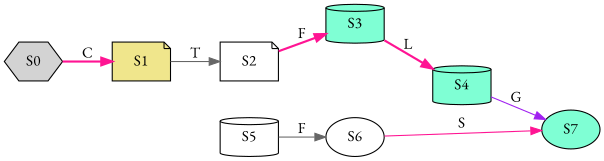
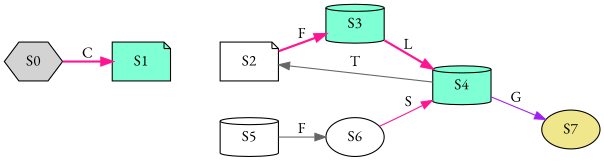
node "S1": fillcolor khaki -> aquamarine
edge "S1" -> "S2": now "S4" -> "S2"
node "S7": fillcolor aquamarine -> khaki
edge "S6" -> "S7": now "S6" -> "S4"
